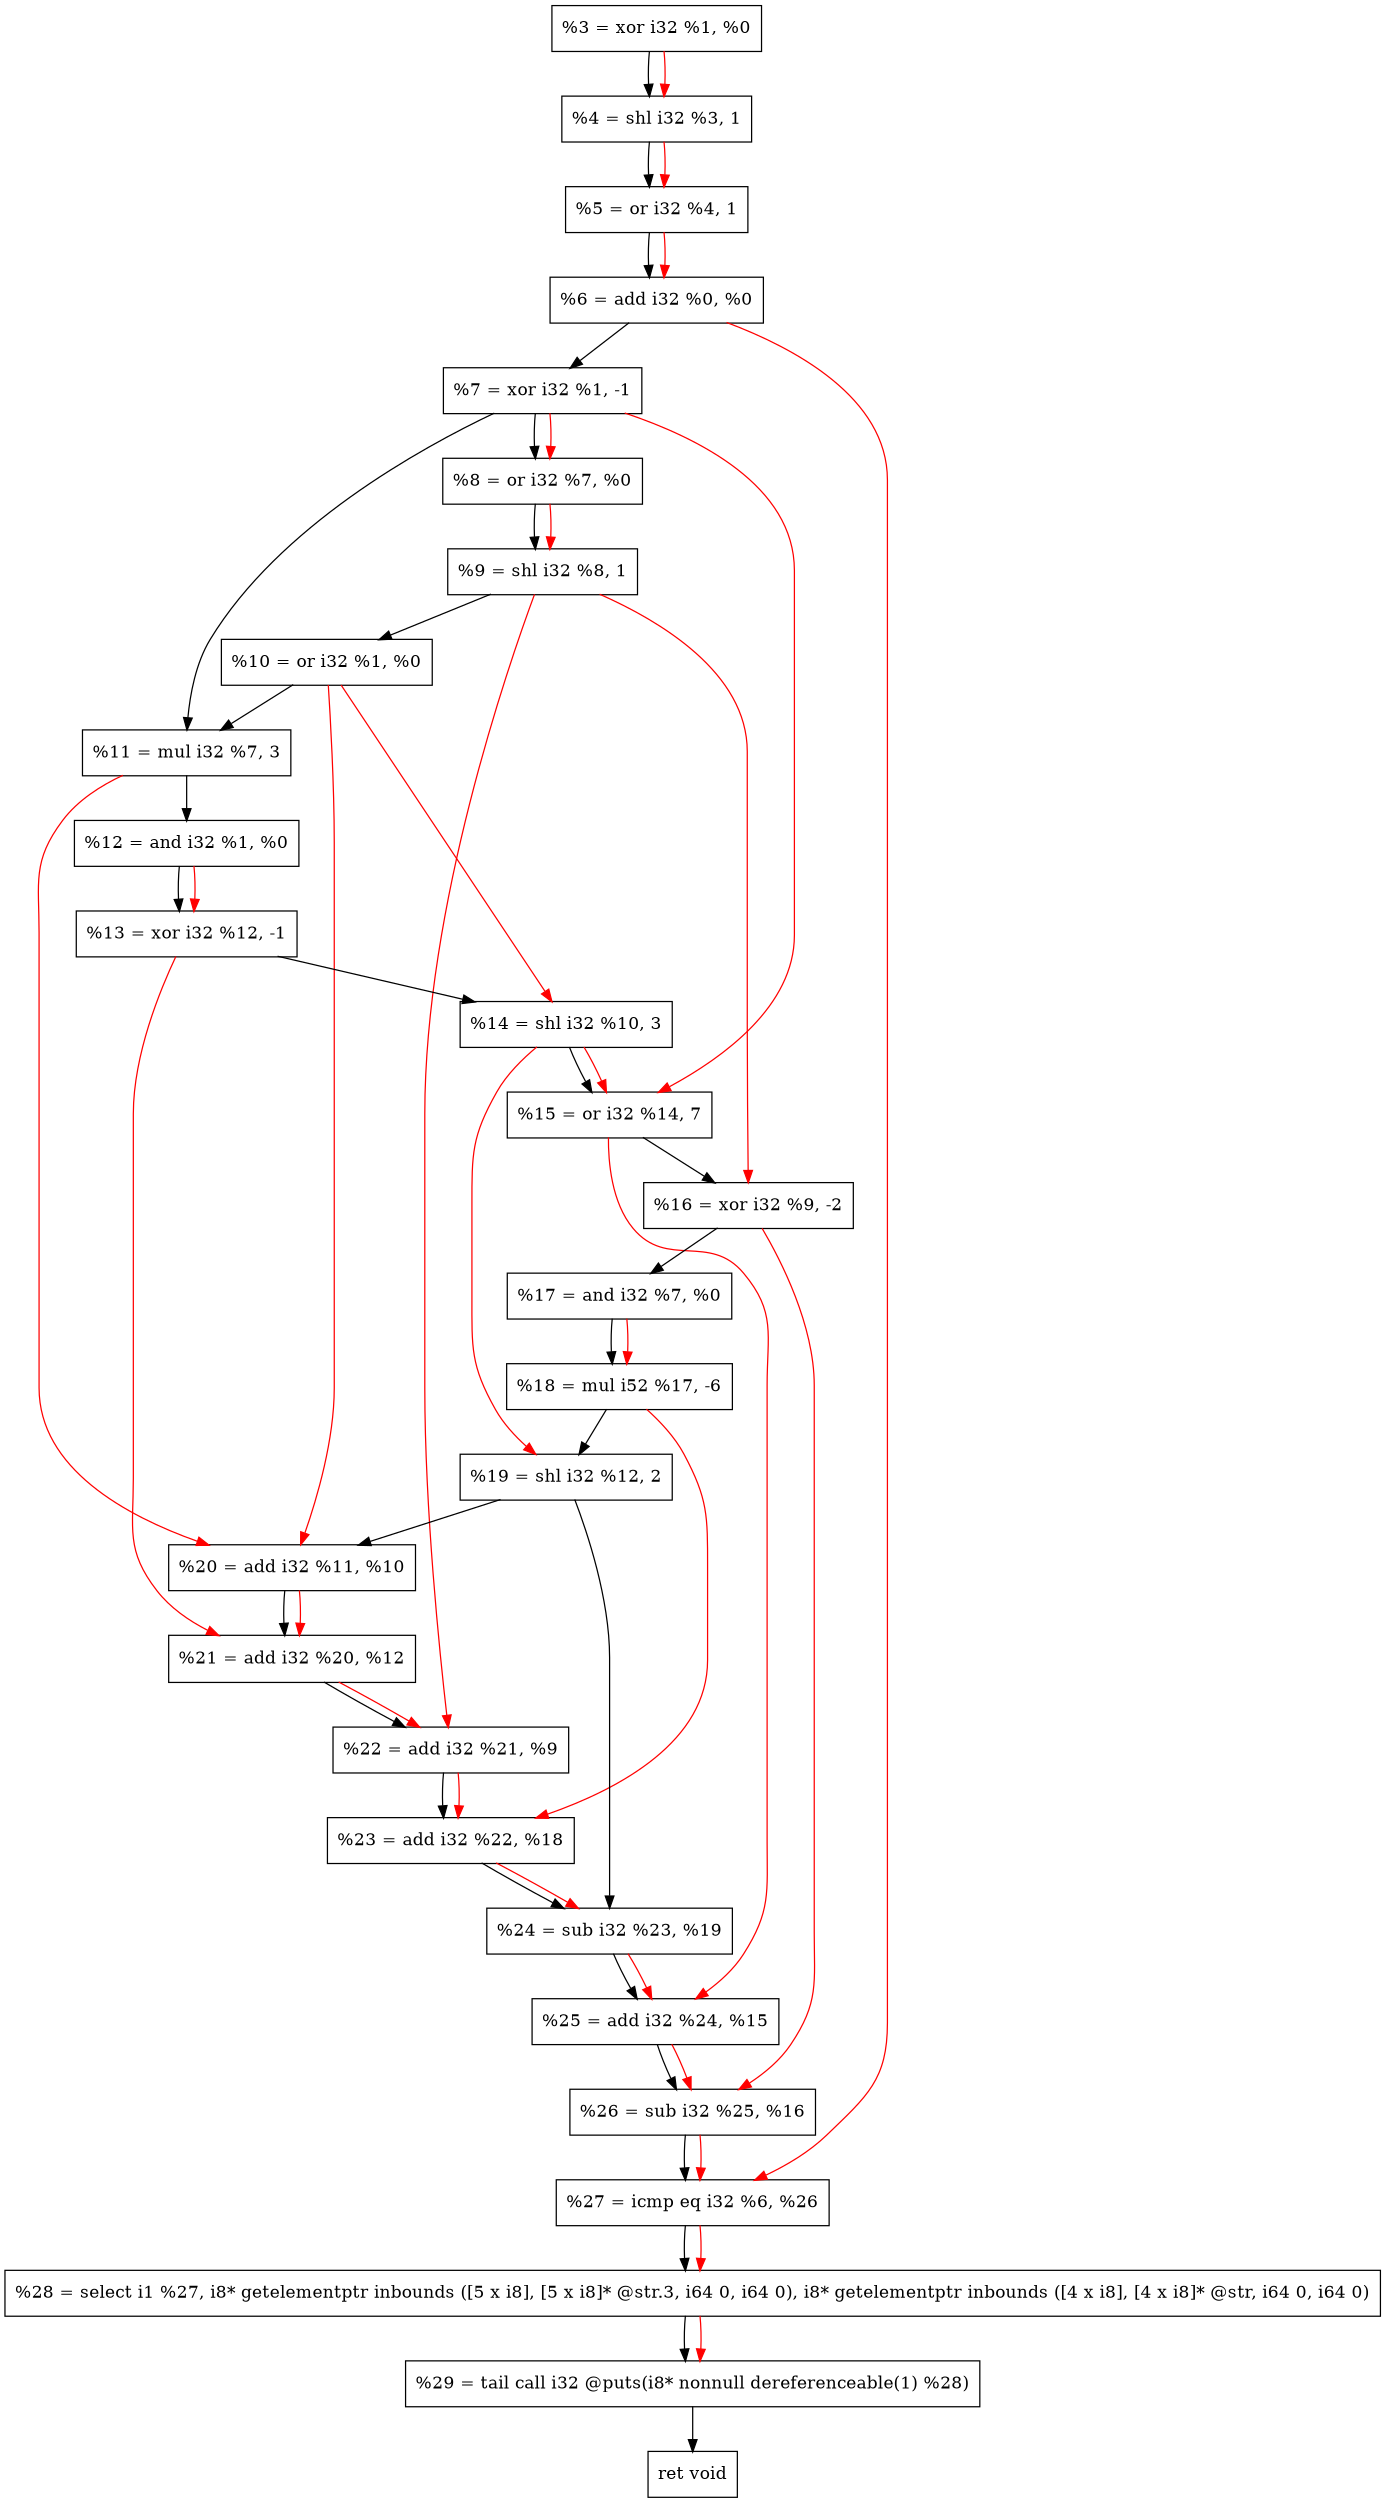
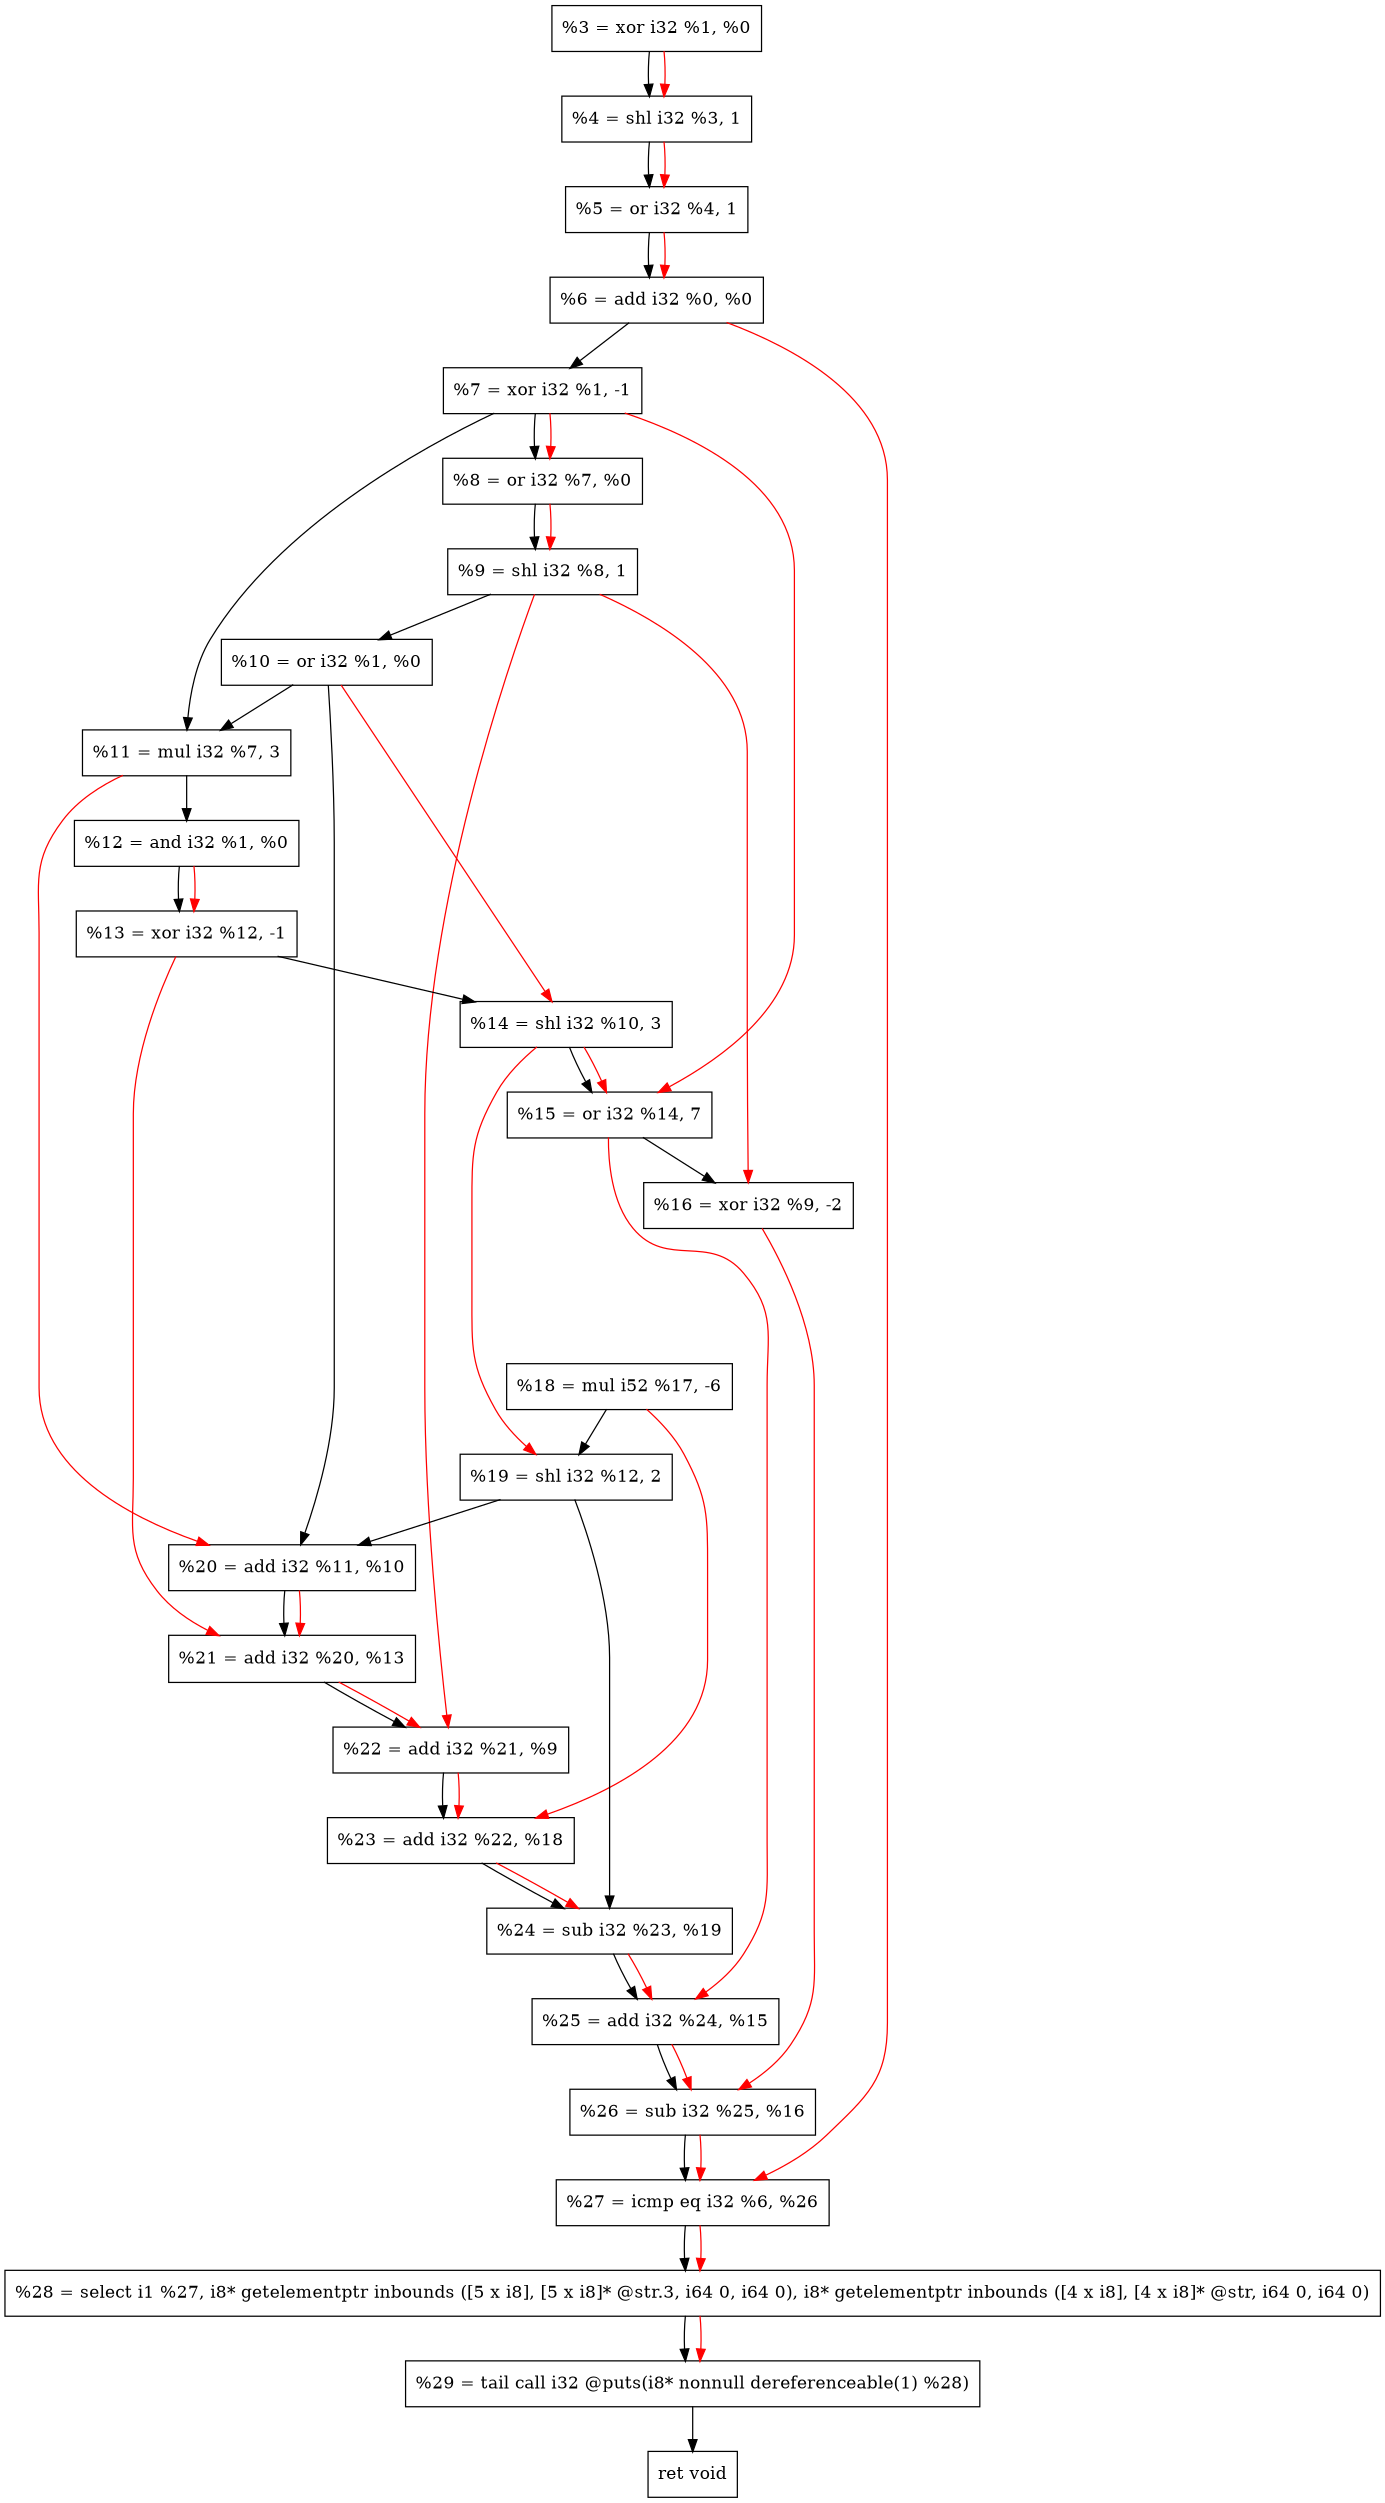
edge "%10 = or i32 %1, %0" -> "%20 = add i32 %11, %10": color red -> black
node "%17 = and i32 %7, %0": removed
node "%21 = add i32 %20, %12": label "%21 = add i32 %20, %12" -> "%21 = add i32 %20, %13"
